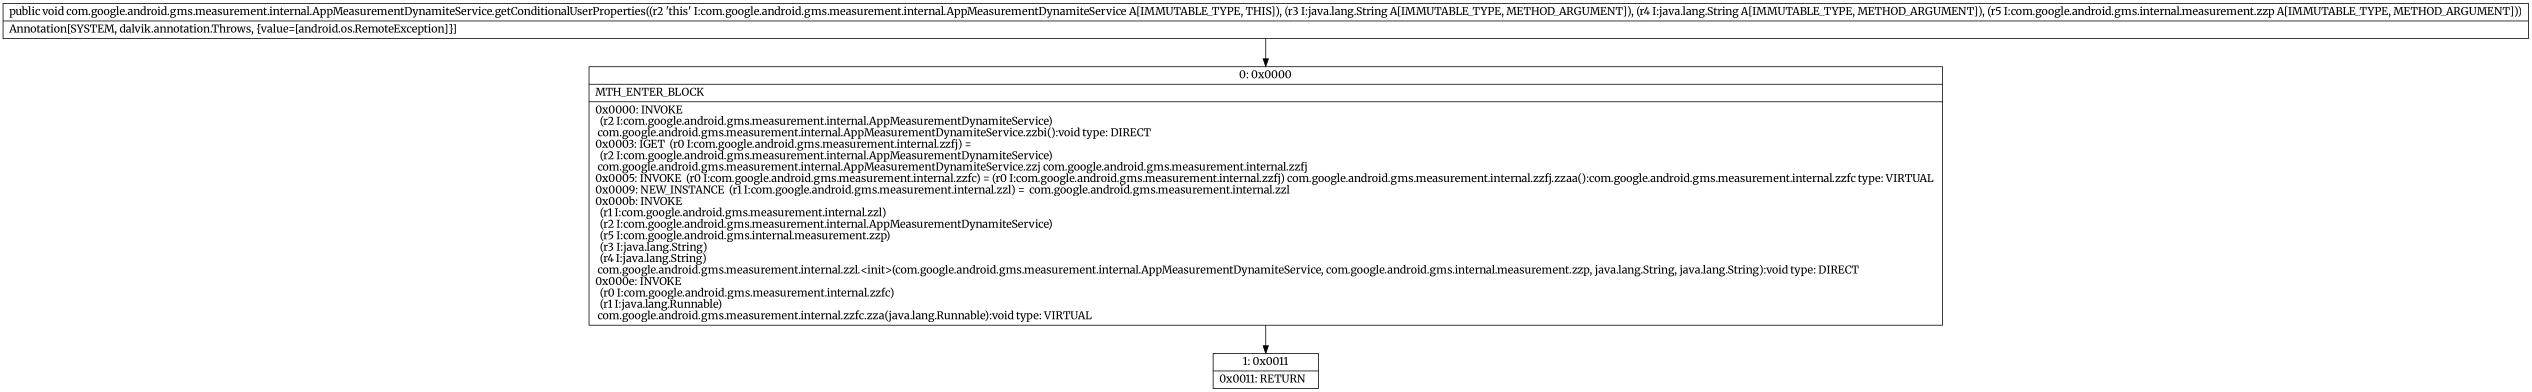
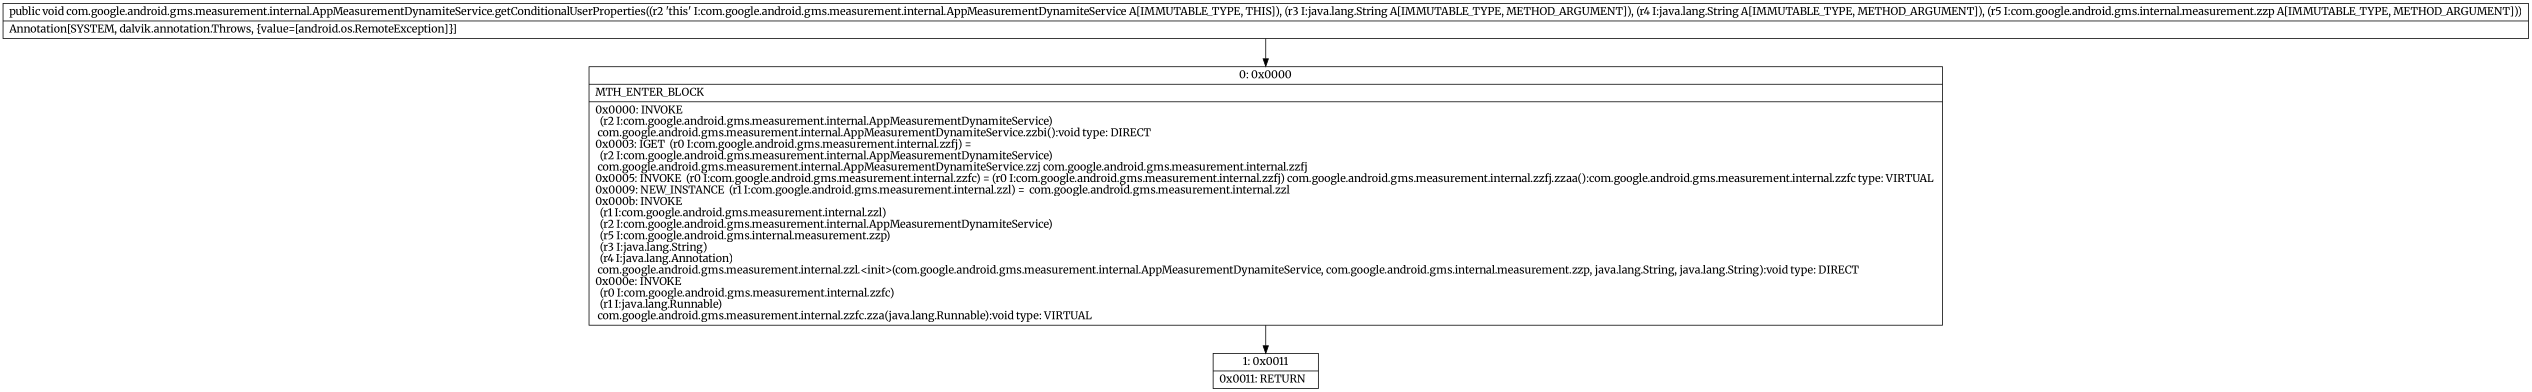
node "0: 0x0000": text "(r4 I:java.lang.String)" -> "(r4 I:java.lang.Annotation)"
